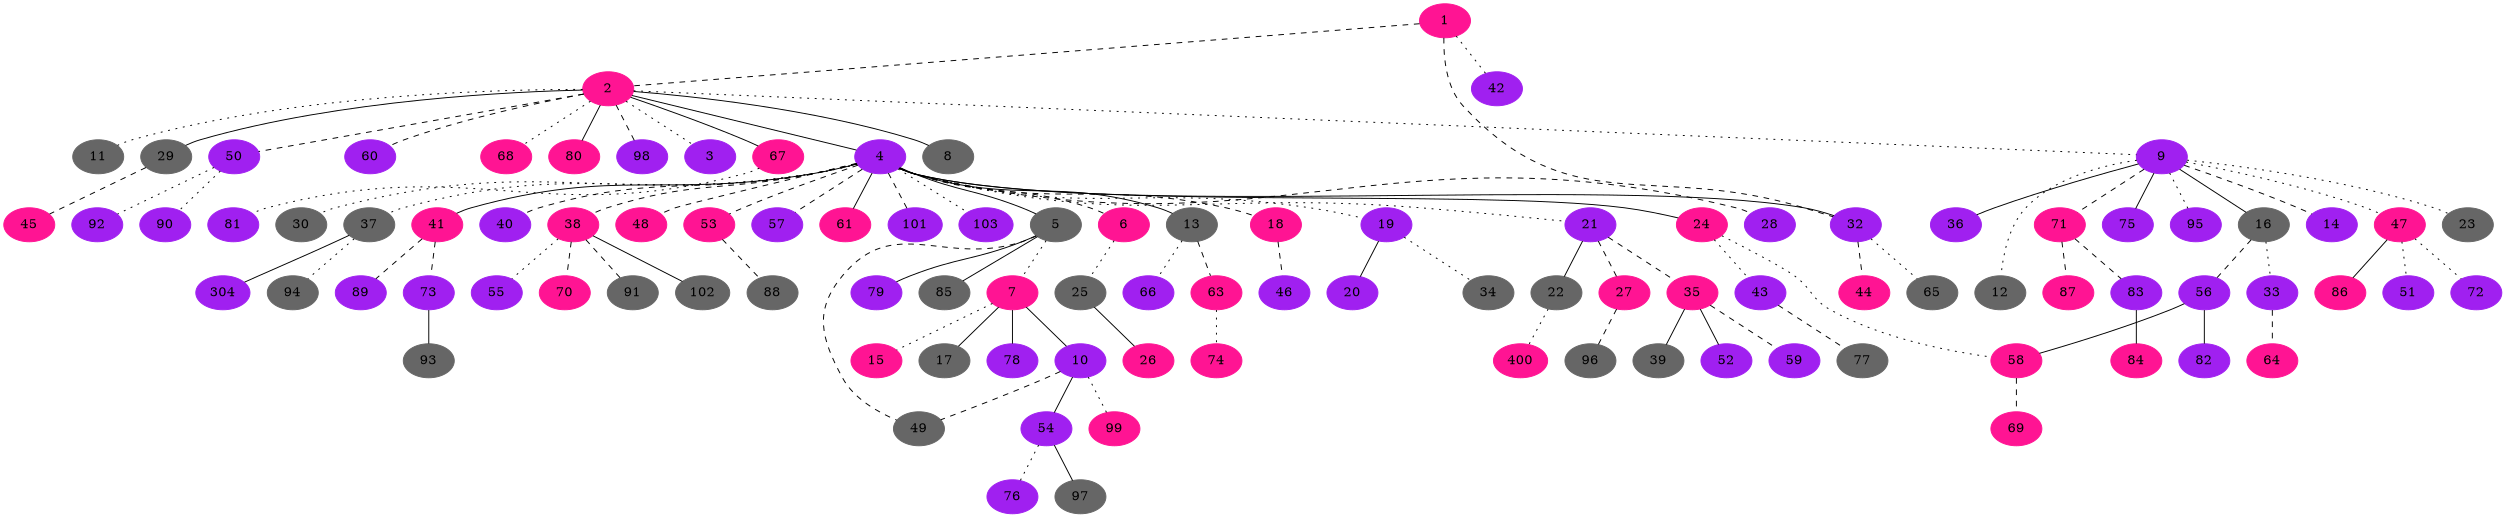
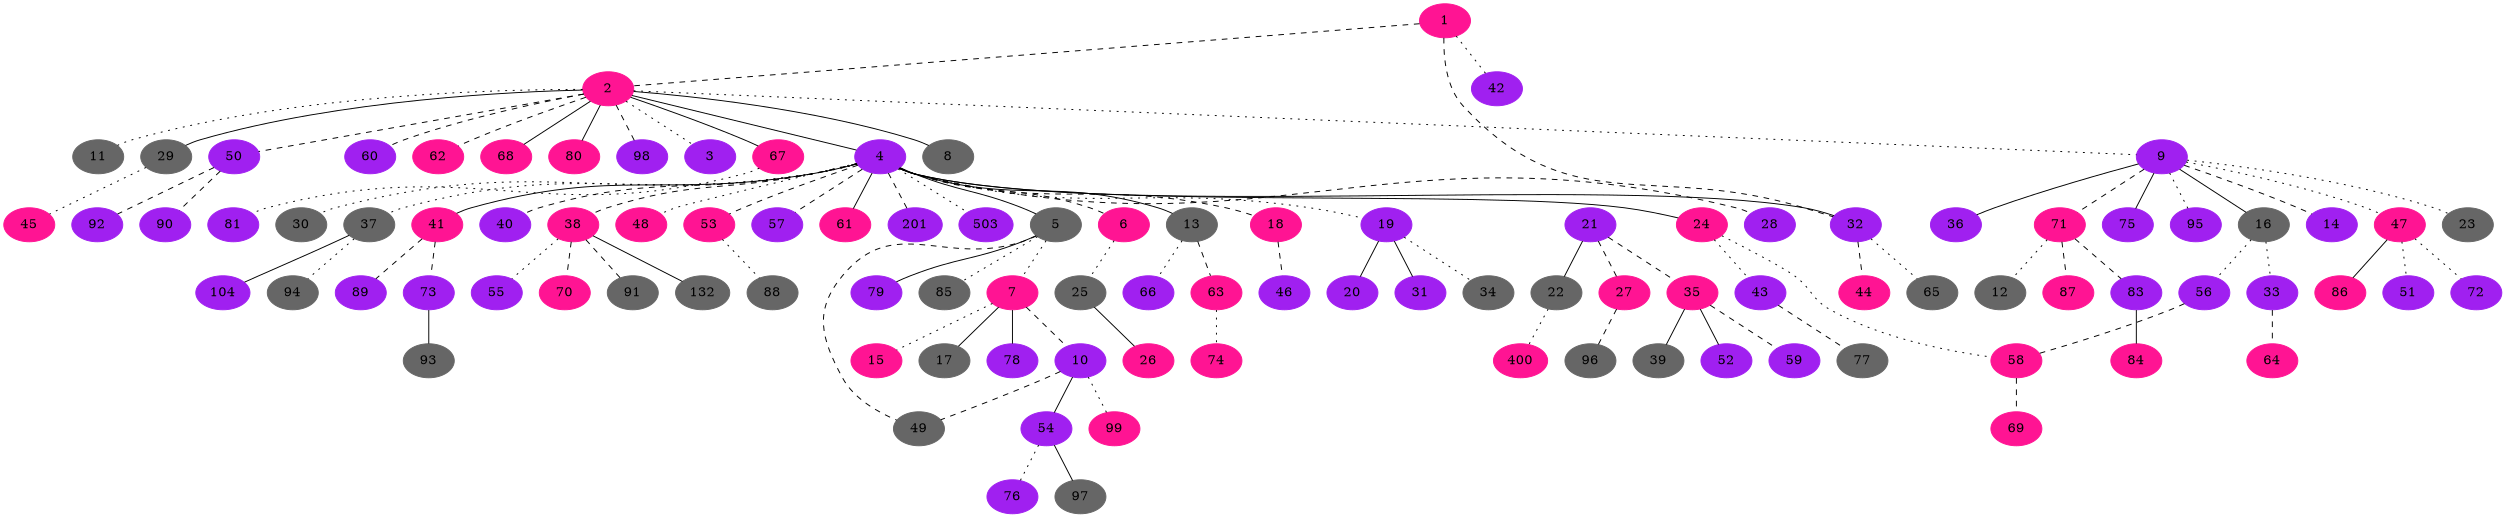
edge "2" -- "68": style dotted -> solid
node "62": added
edge "4" -- "48": style dashed -> dotted
edge "29" -- "45": style dashed -> dotted
edge "50" -- "92": style dotted -> dashed
edge "50" -- "90": style dotted -> dashed
edge "9" -- "12": now "71" -- "12"
edge "4" -- "21": removed
node "101": label "101" -> "201"
node "103": label "103" -> "503"
edge "53" -- "88": style dashed -> dotted
edge "5" -- "85": style solid -> dotted
edge "16" -- "56": style dashed -> dotted
node "304": label "304" -> "104"
node "102": label "102" -> "132"
node "31": added
edge "7" -- "10": style solid -> dashed
edge "56" -- "58": style solid -> dashed
node "82": removed
